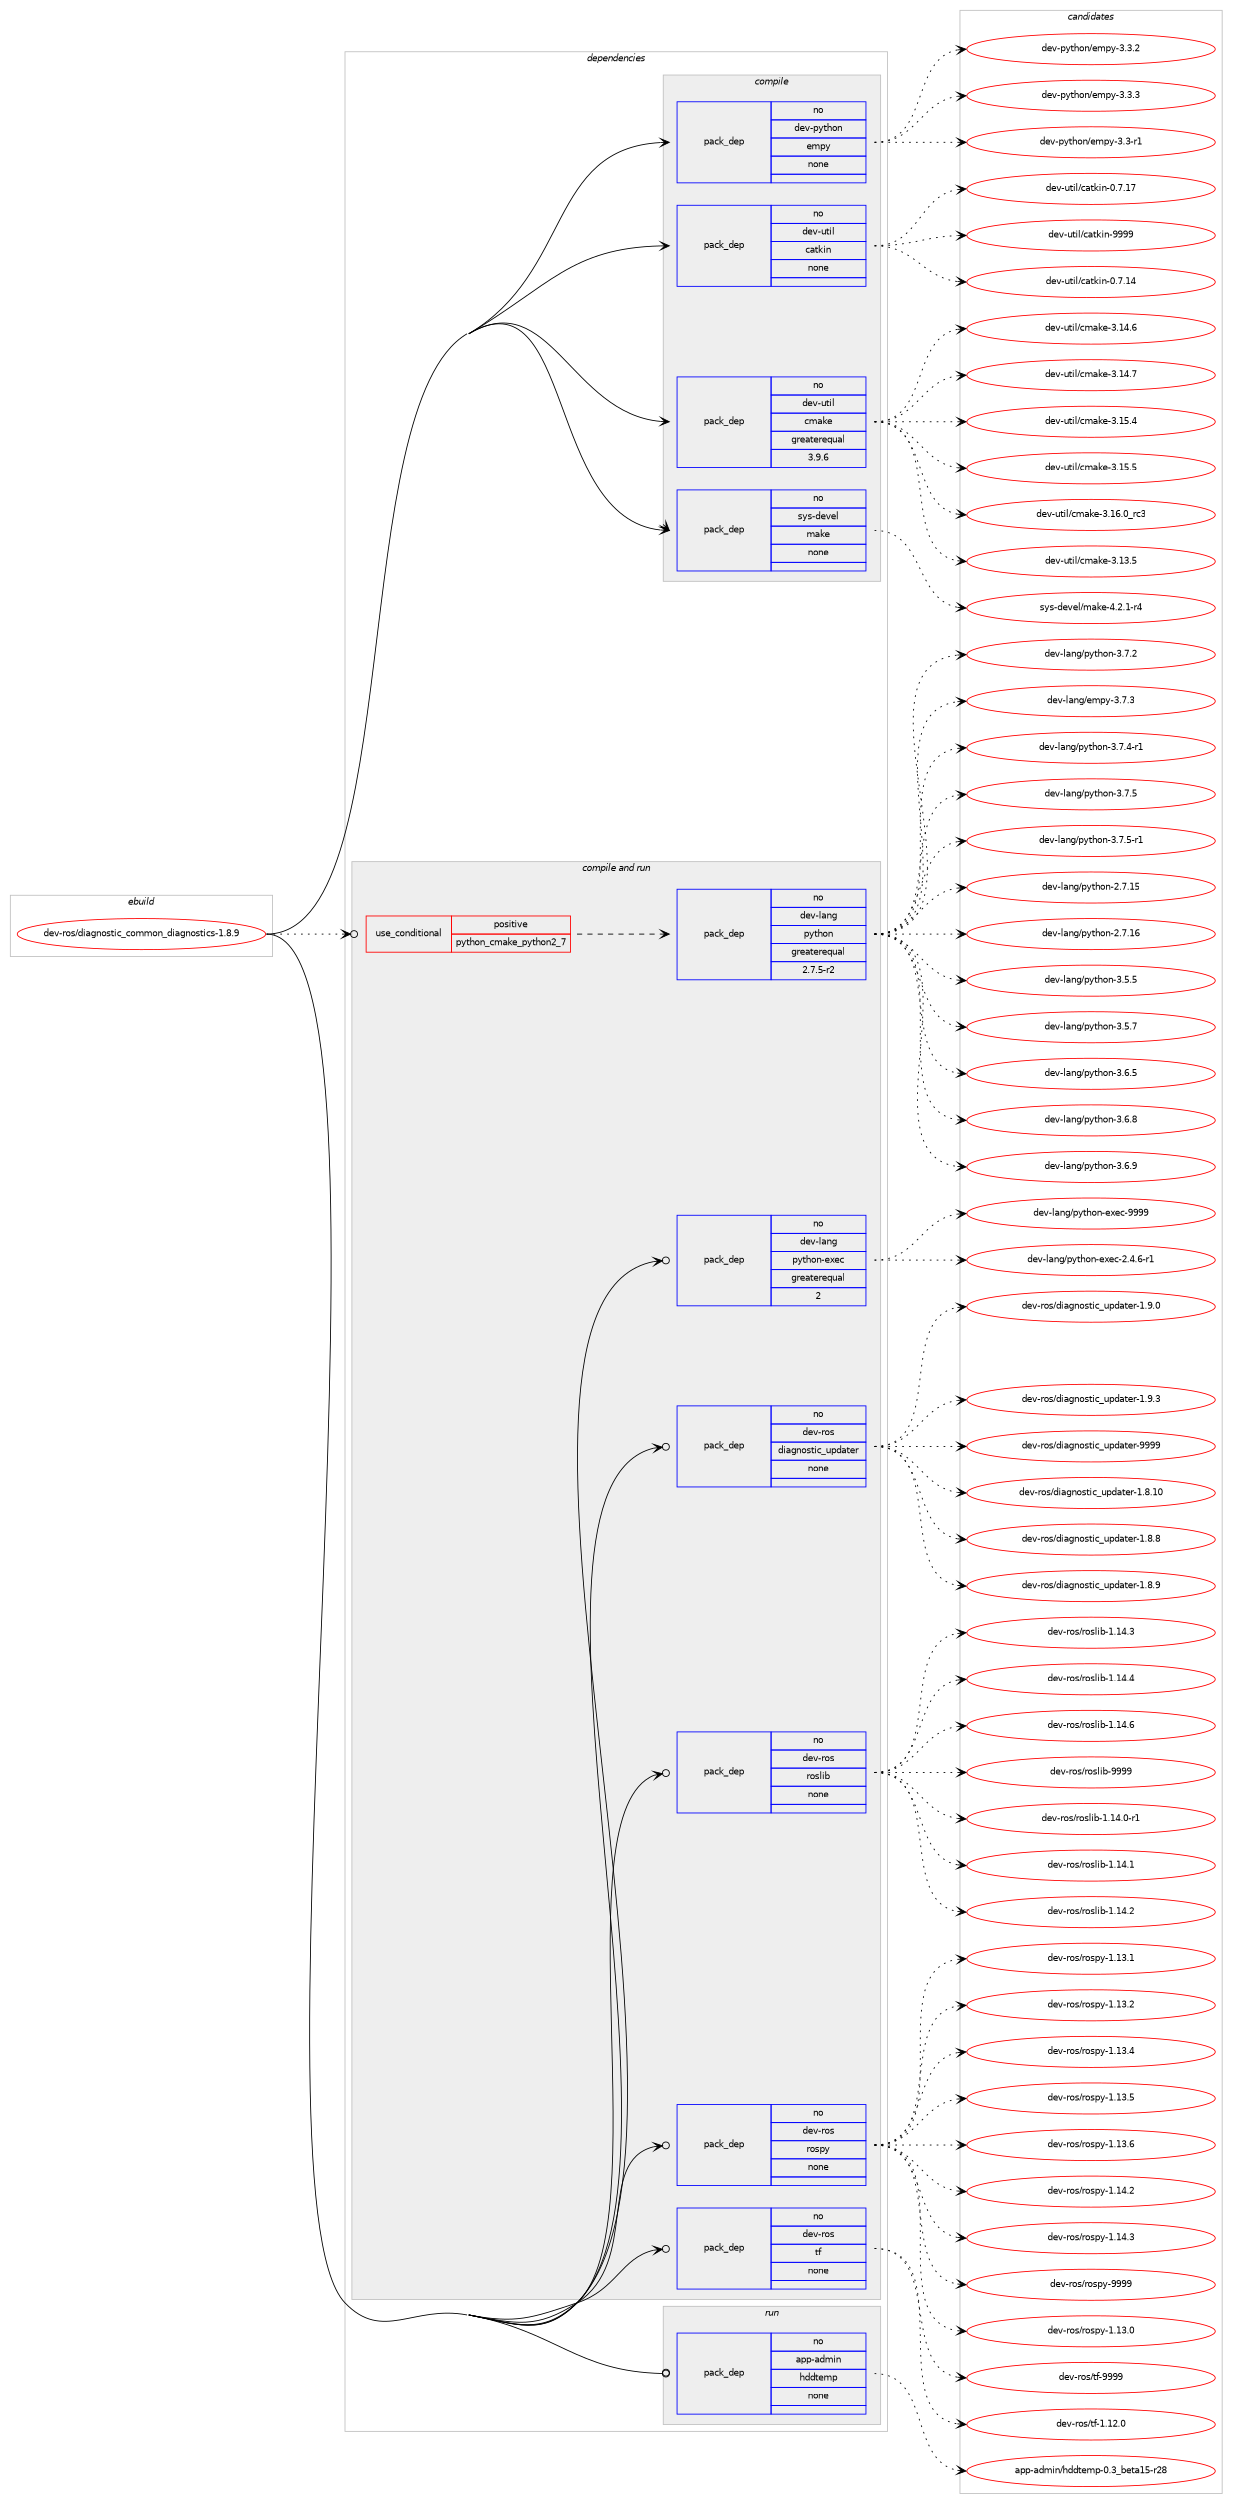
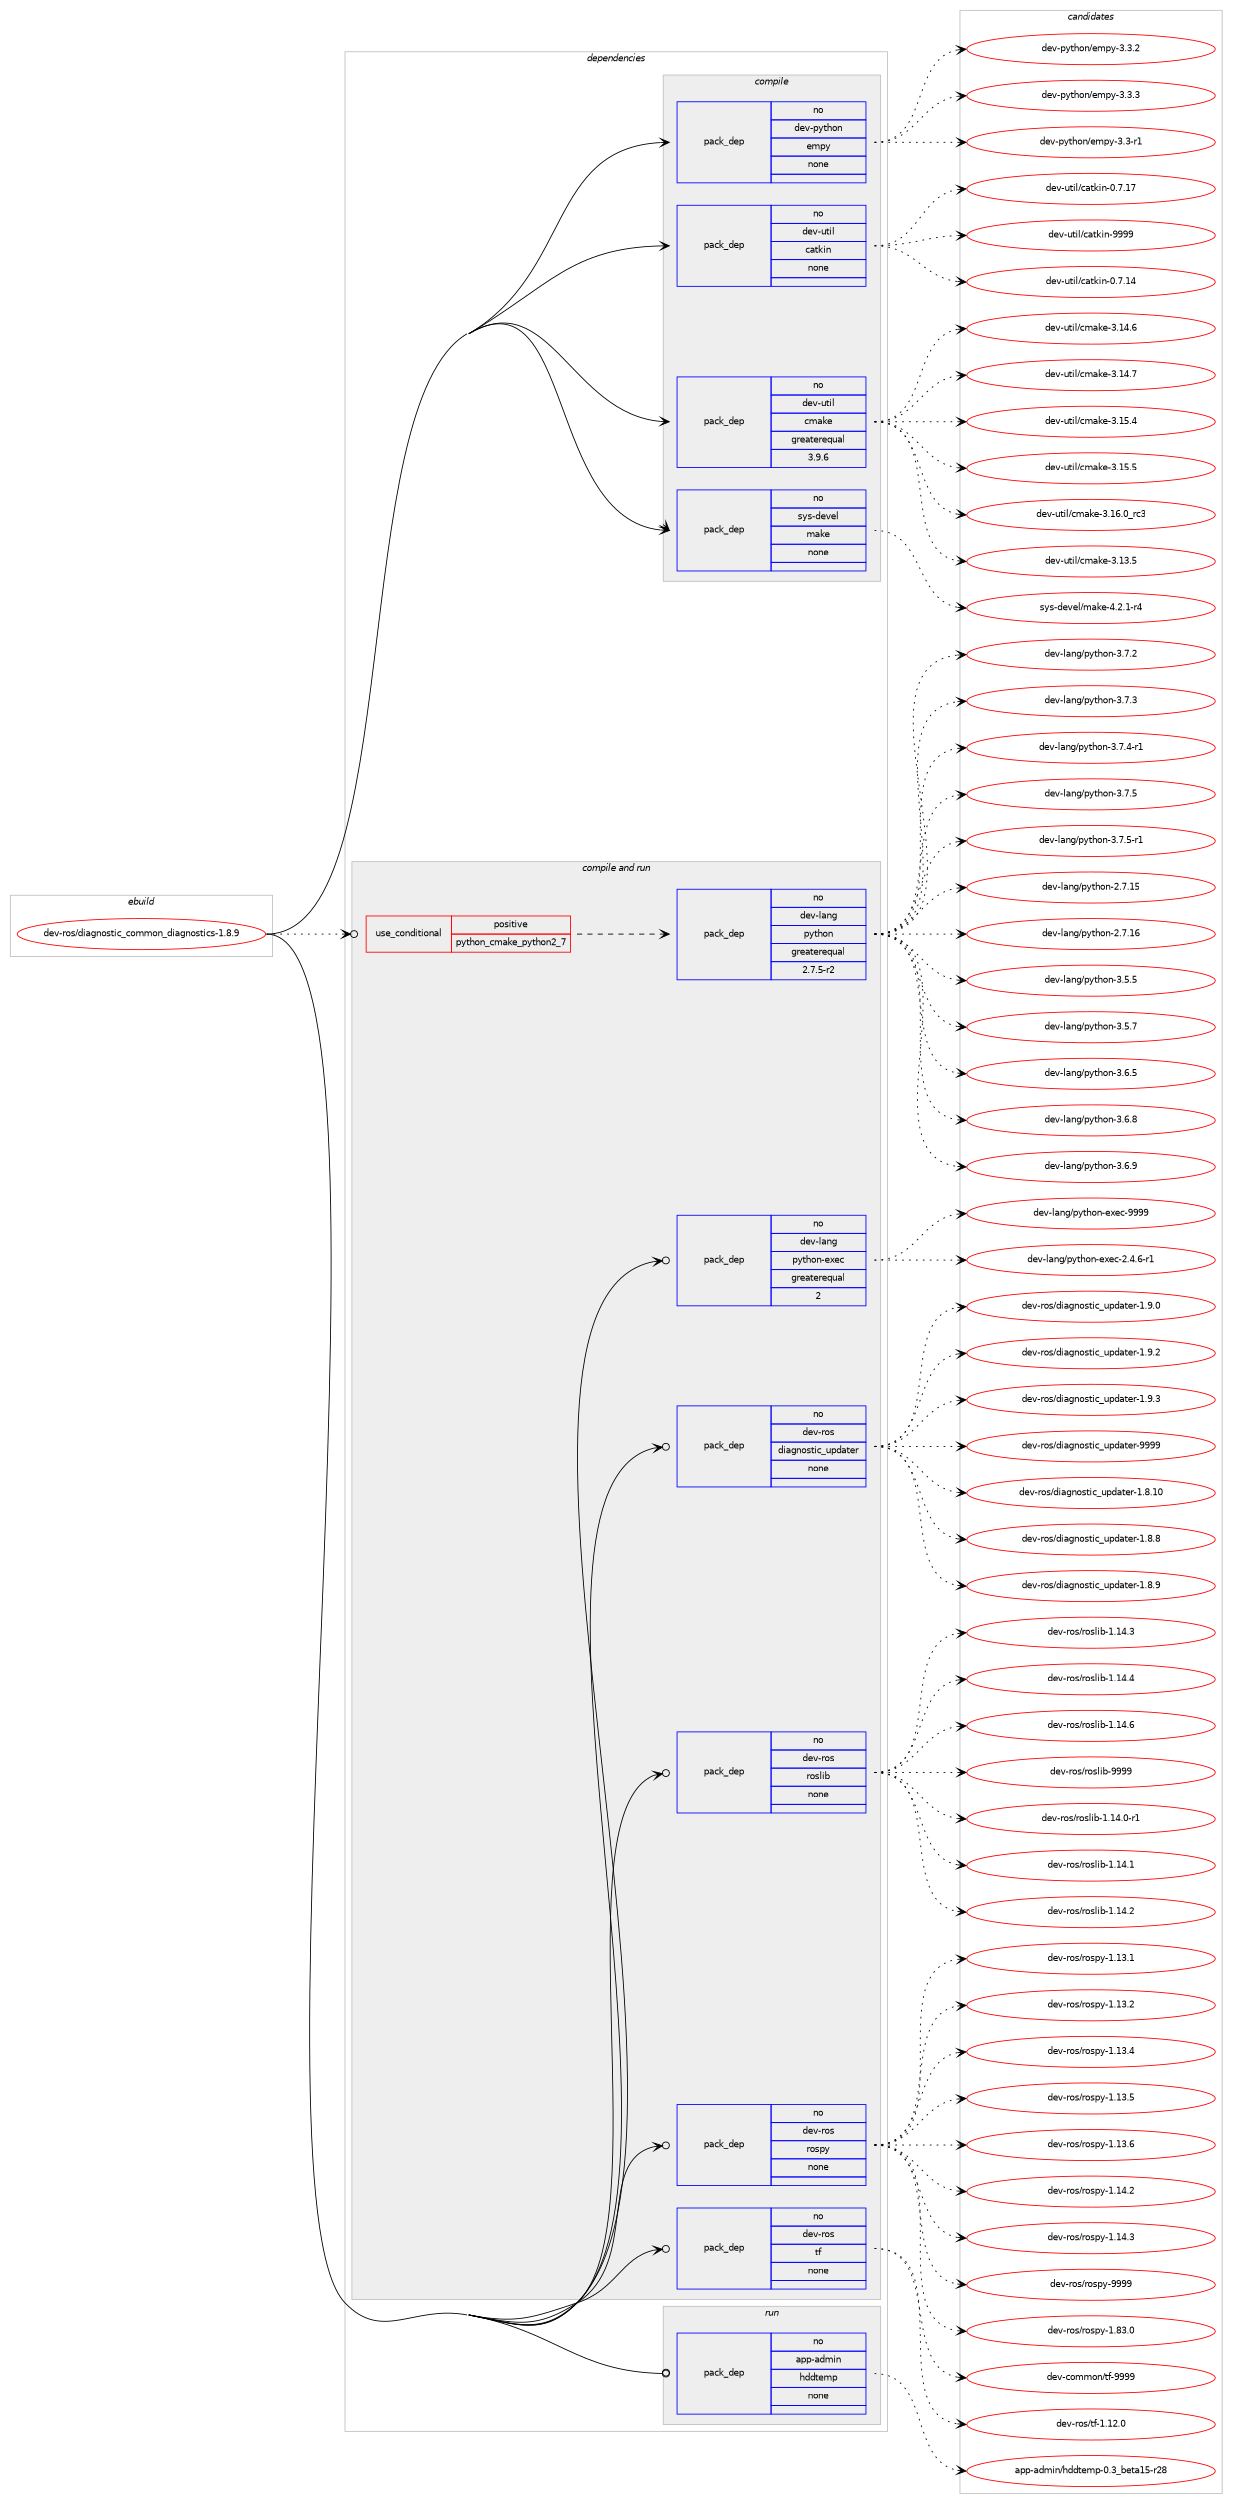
node "dev-lang/empy-3.7.3": label "dev-lang/empy-3.7.3" -> "dev-lang/python-3.7.3"
node "dev-ros/diagnostic_updater-1.9.2": added
node "dev-ros/rospy-1.13.0": label "dev-ros/rospy-1.13.0" -> "dev-ros/rospy-1.83.0"
node "dev-ros/tf-9999": label "dev-ros/tf-9999" -> "dev-common/tf-9999"
